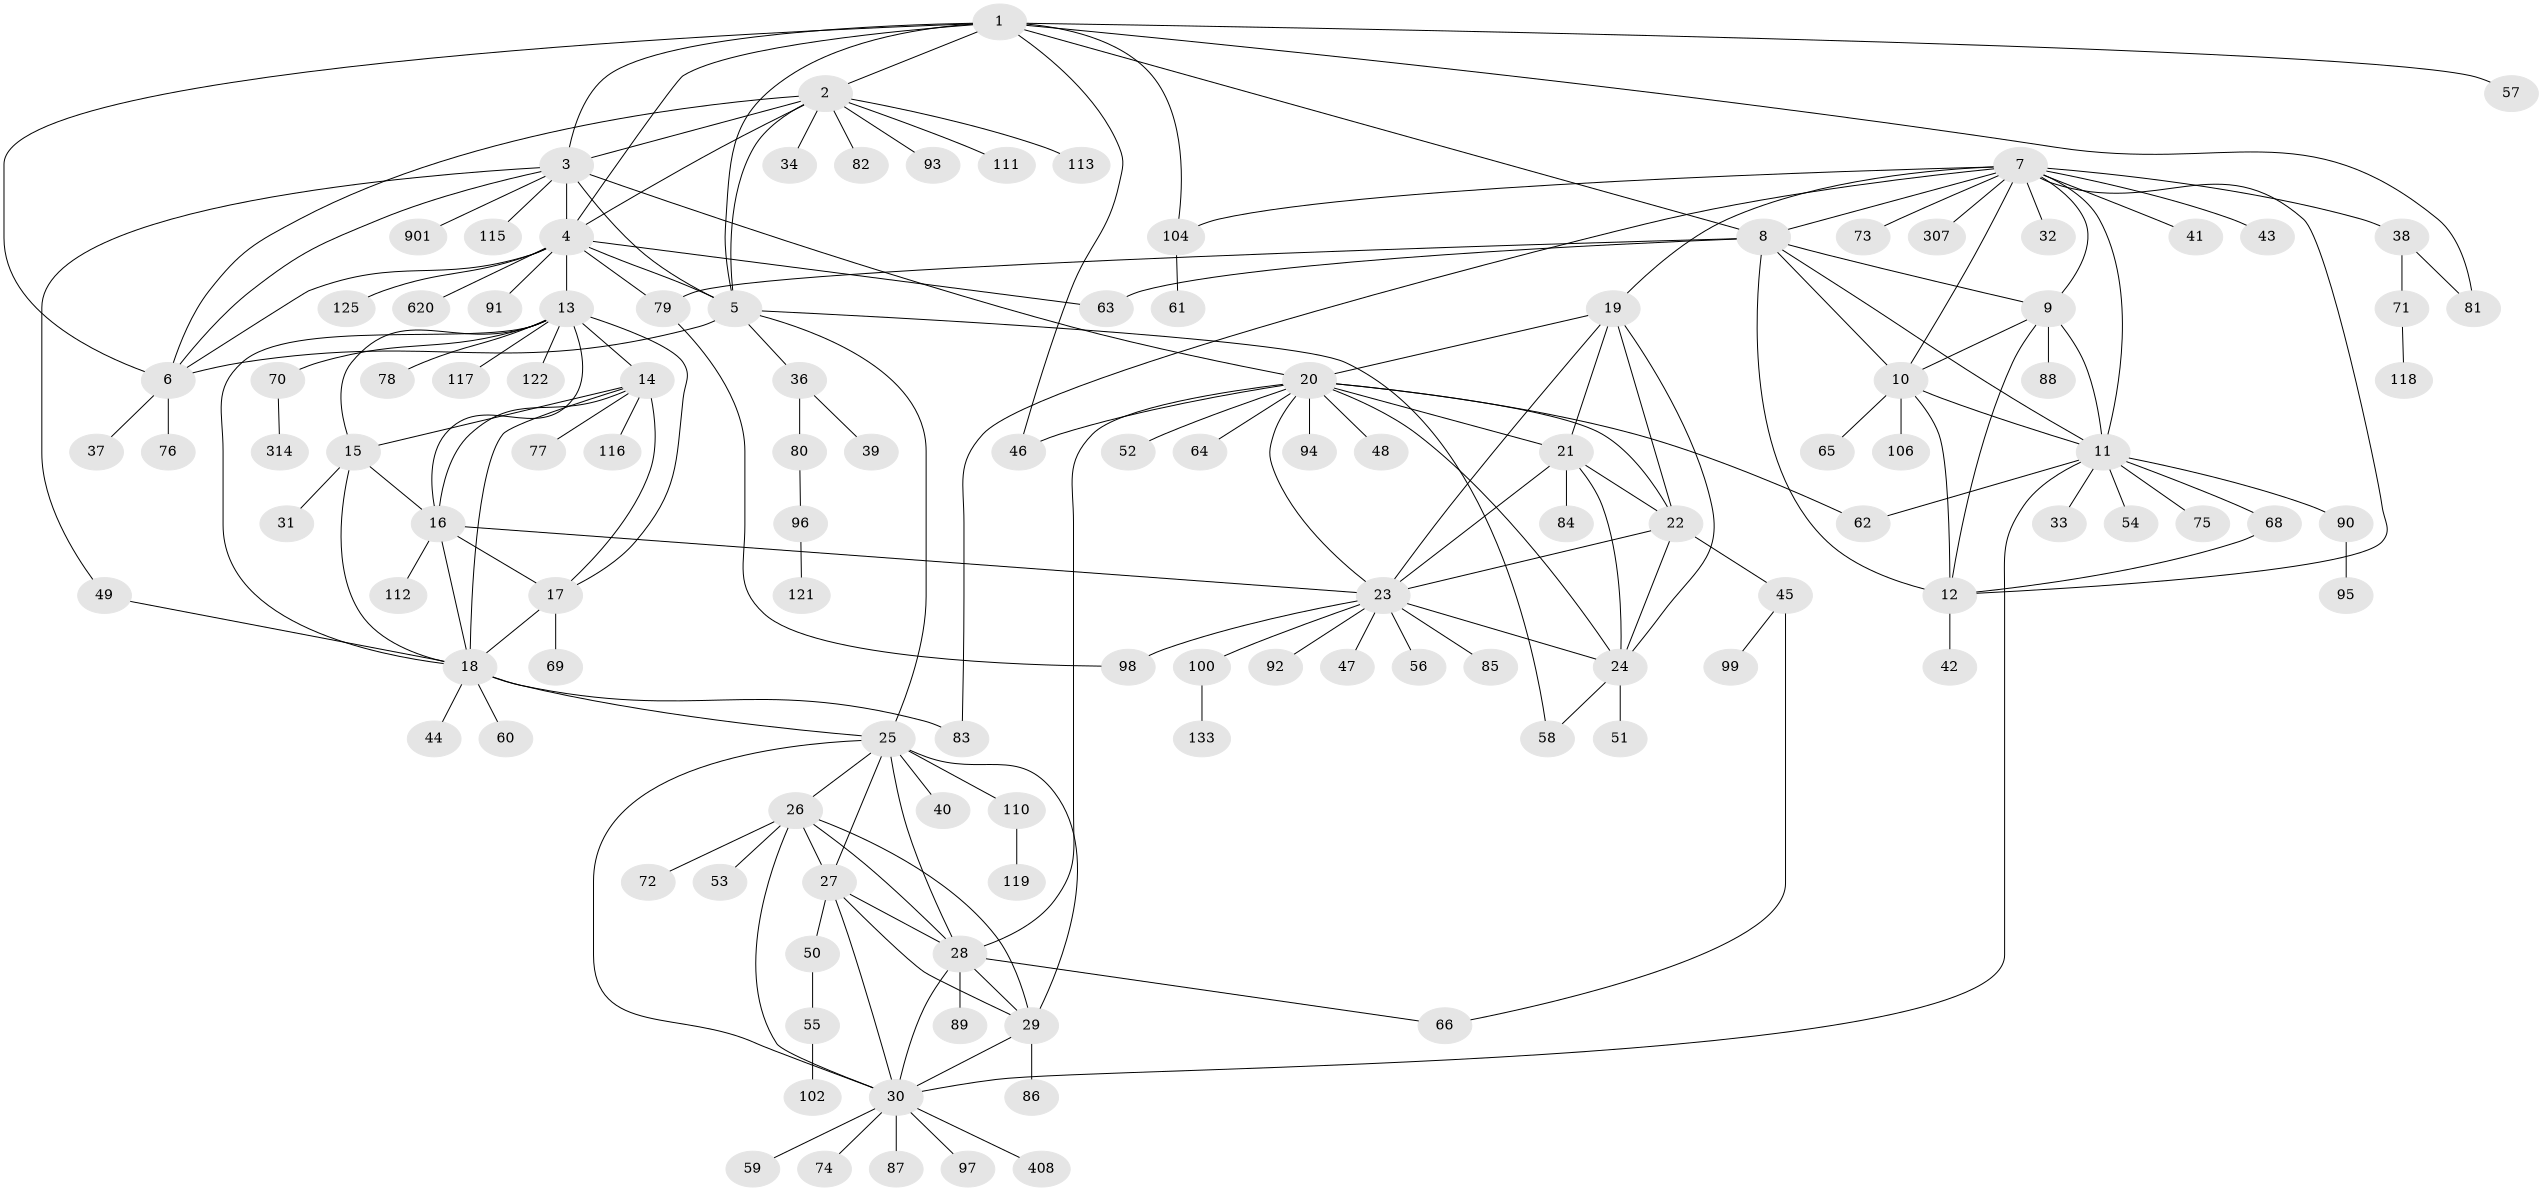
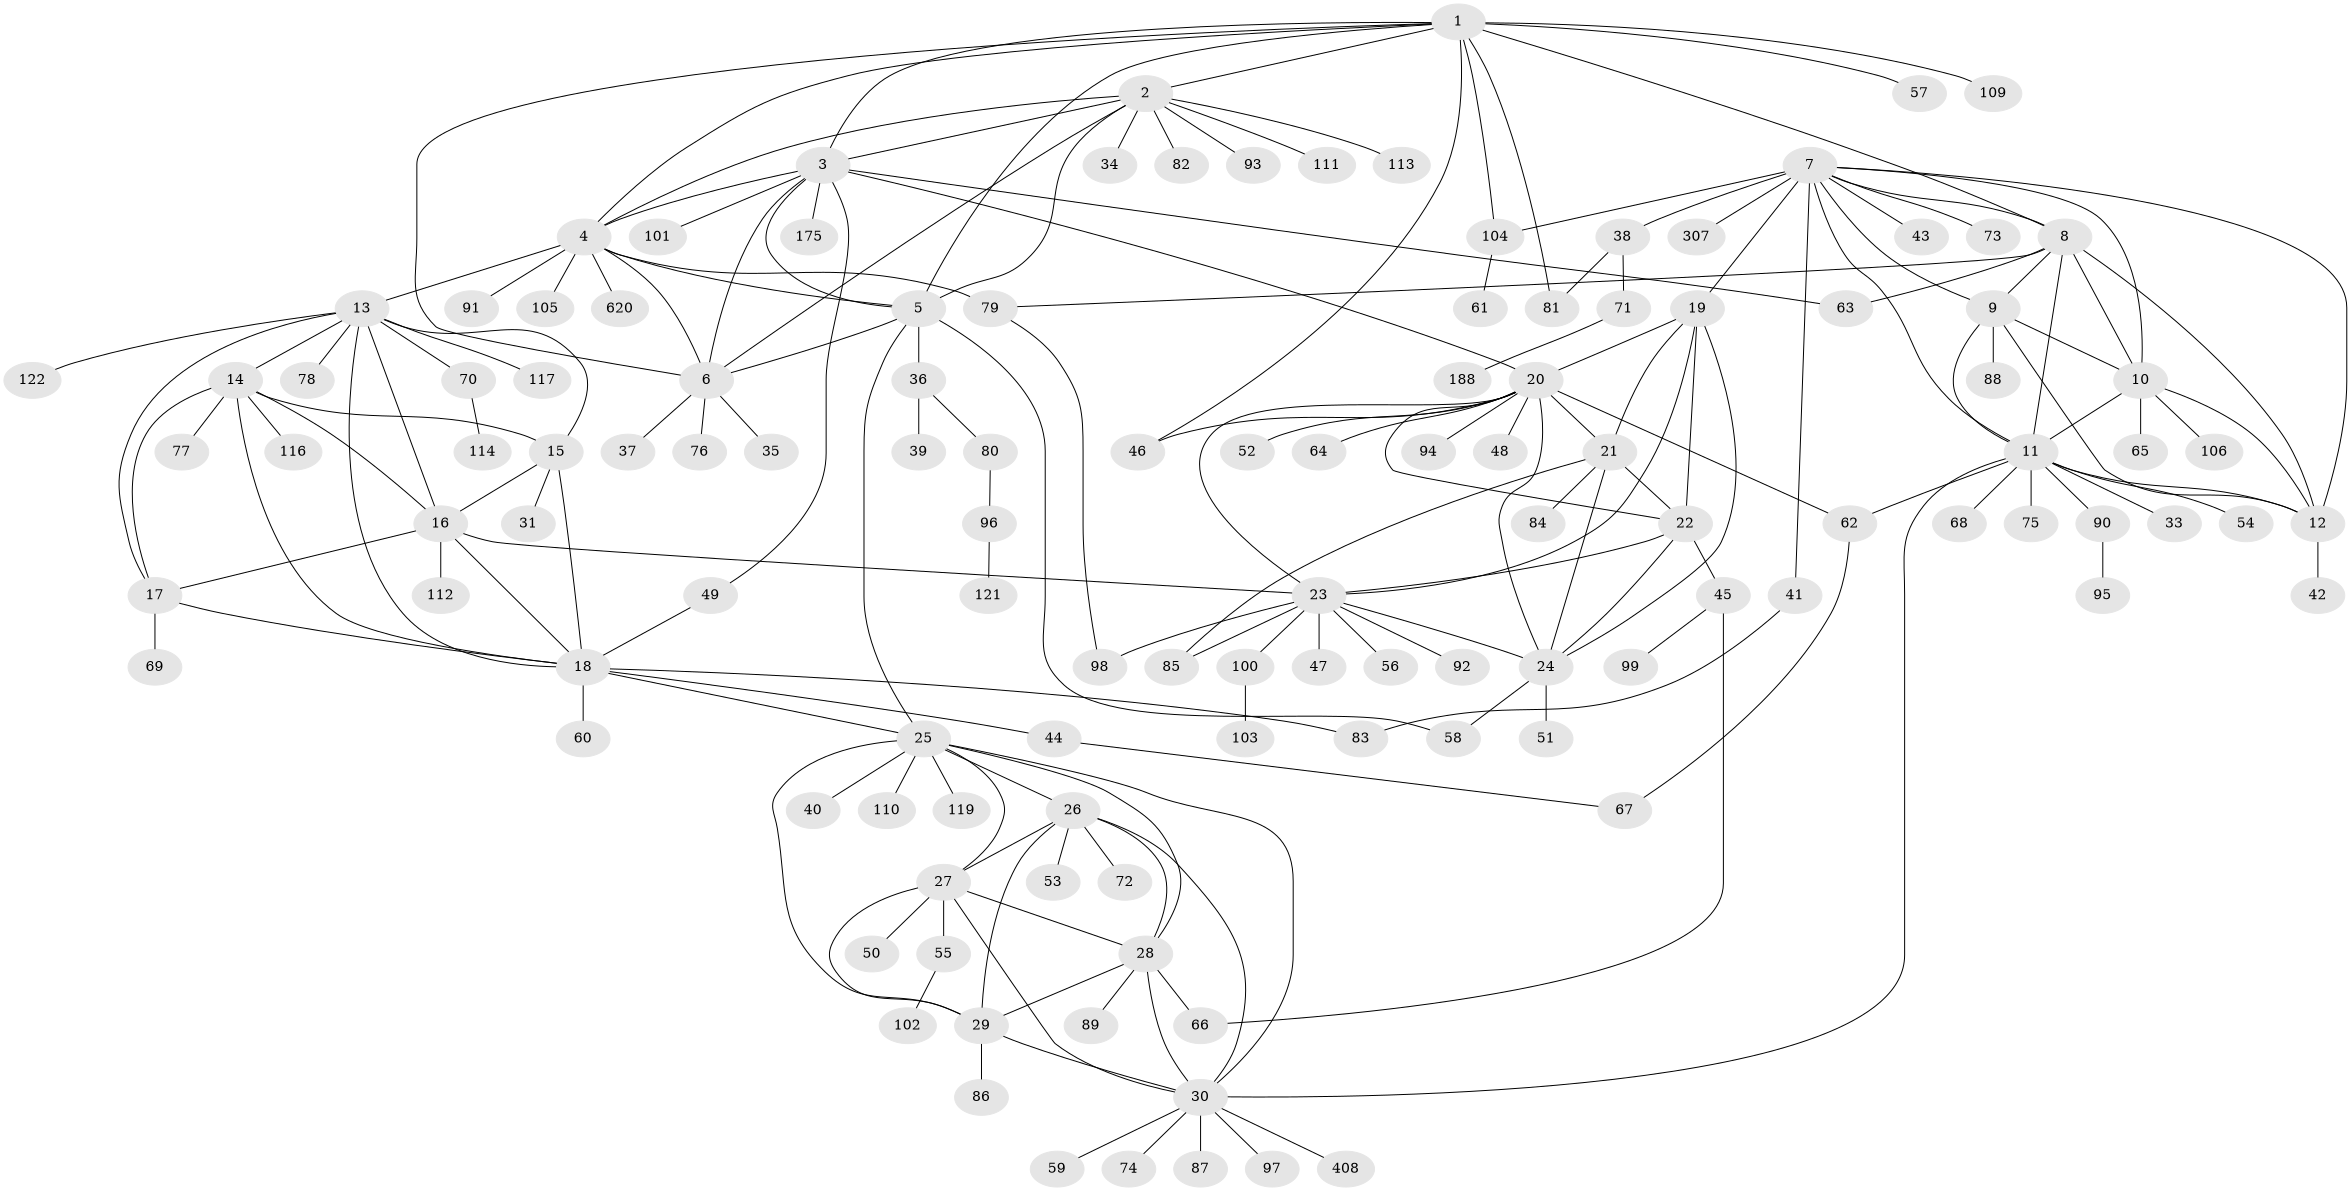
node "109": added
node "901": label "901" -> "101"
node "115": label "115" -> "175"
node "32": removed
edge "4" -- "63": now "3" -- "63"
edge "7" -- "83": now "41" -- "83"
node "125": label "125" -> "105"
node "118": label "118" -> "188"
node "314": label "314" -> "114"
node "35": added
edge "21" -- "23": now "21" -- "85"
edge "68" -- "12": now "11" -- "12"
edge "20" -- "28": removed
node "133": label "133" -> "103"
node "67": added
edge "110" -- "119": now "25" -- "119"
edge "50" -- "55": now "27" -- "55"
